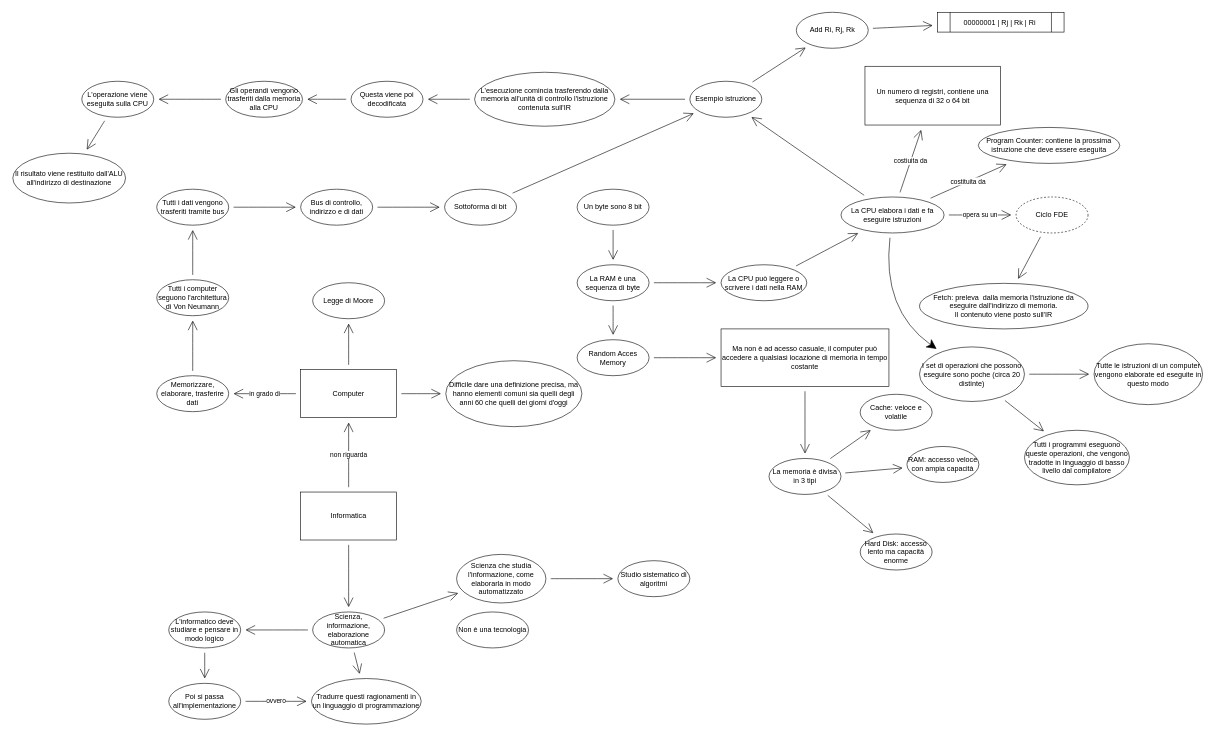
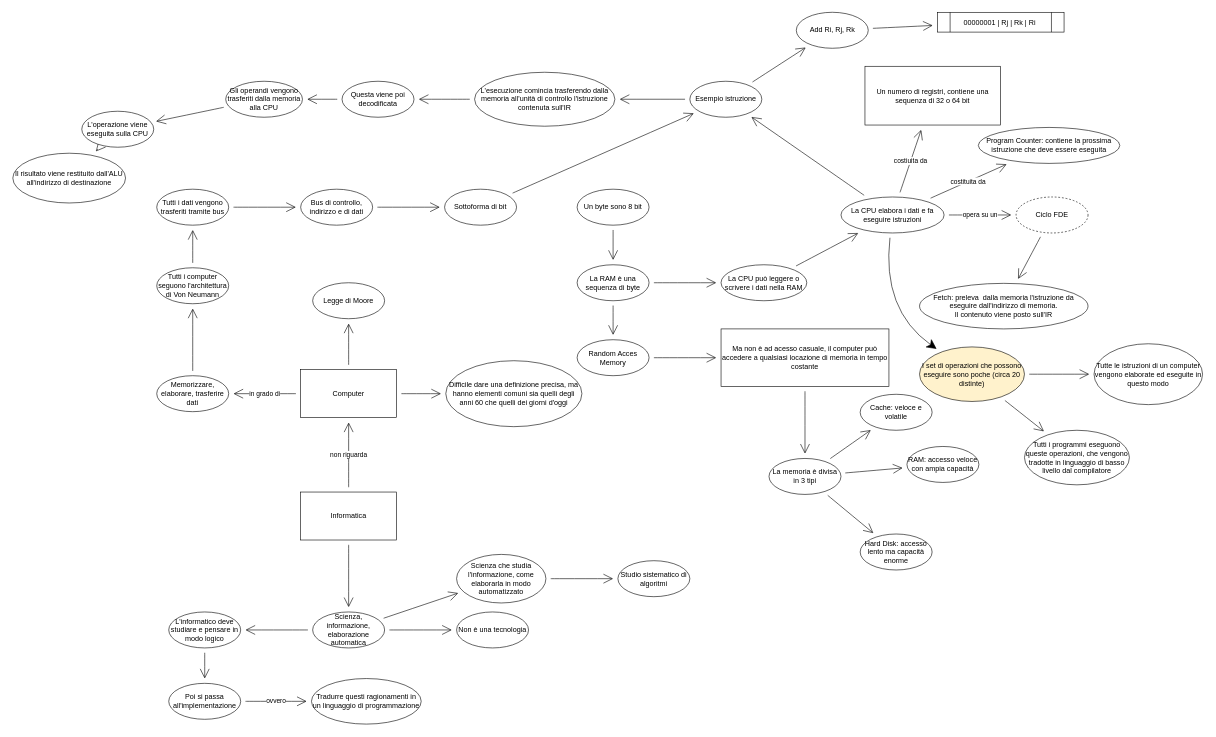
node "L'operazione viene eseguita sulla CPU": moved (117, 99) -> (117, 129)
node "Questa viene poi decodificata": moved (387, 99) -> (378, 99)
node "Tutti i computer seguono l'architettura di Von Neumann": moved (192, 298) -> (192, 286)
node "I set di operazioni che possono eseguire sono poche (circa 20 distinte)": fillcolor #ffffff -> #fff2cc
edge "Scienza, informazione, elaborazione automatica" -> "Tradurre questi ragionamenti in un linguaggio di programmazione": now "Scienza, informazione, elaborazione automatica" -> "Non è una tecnologia"
